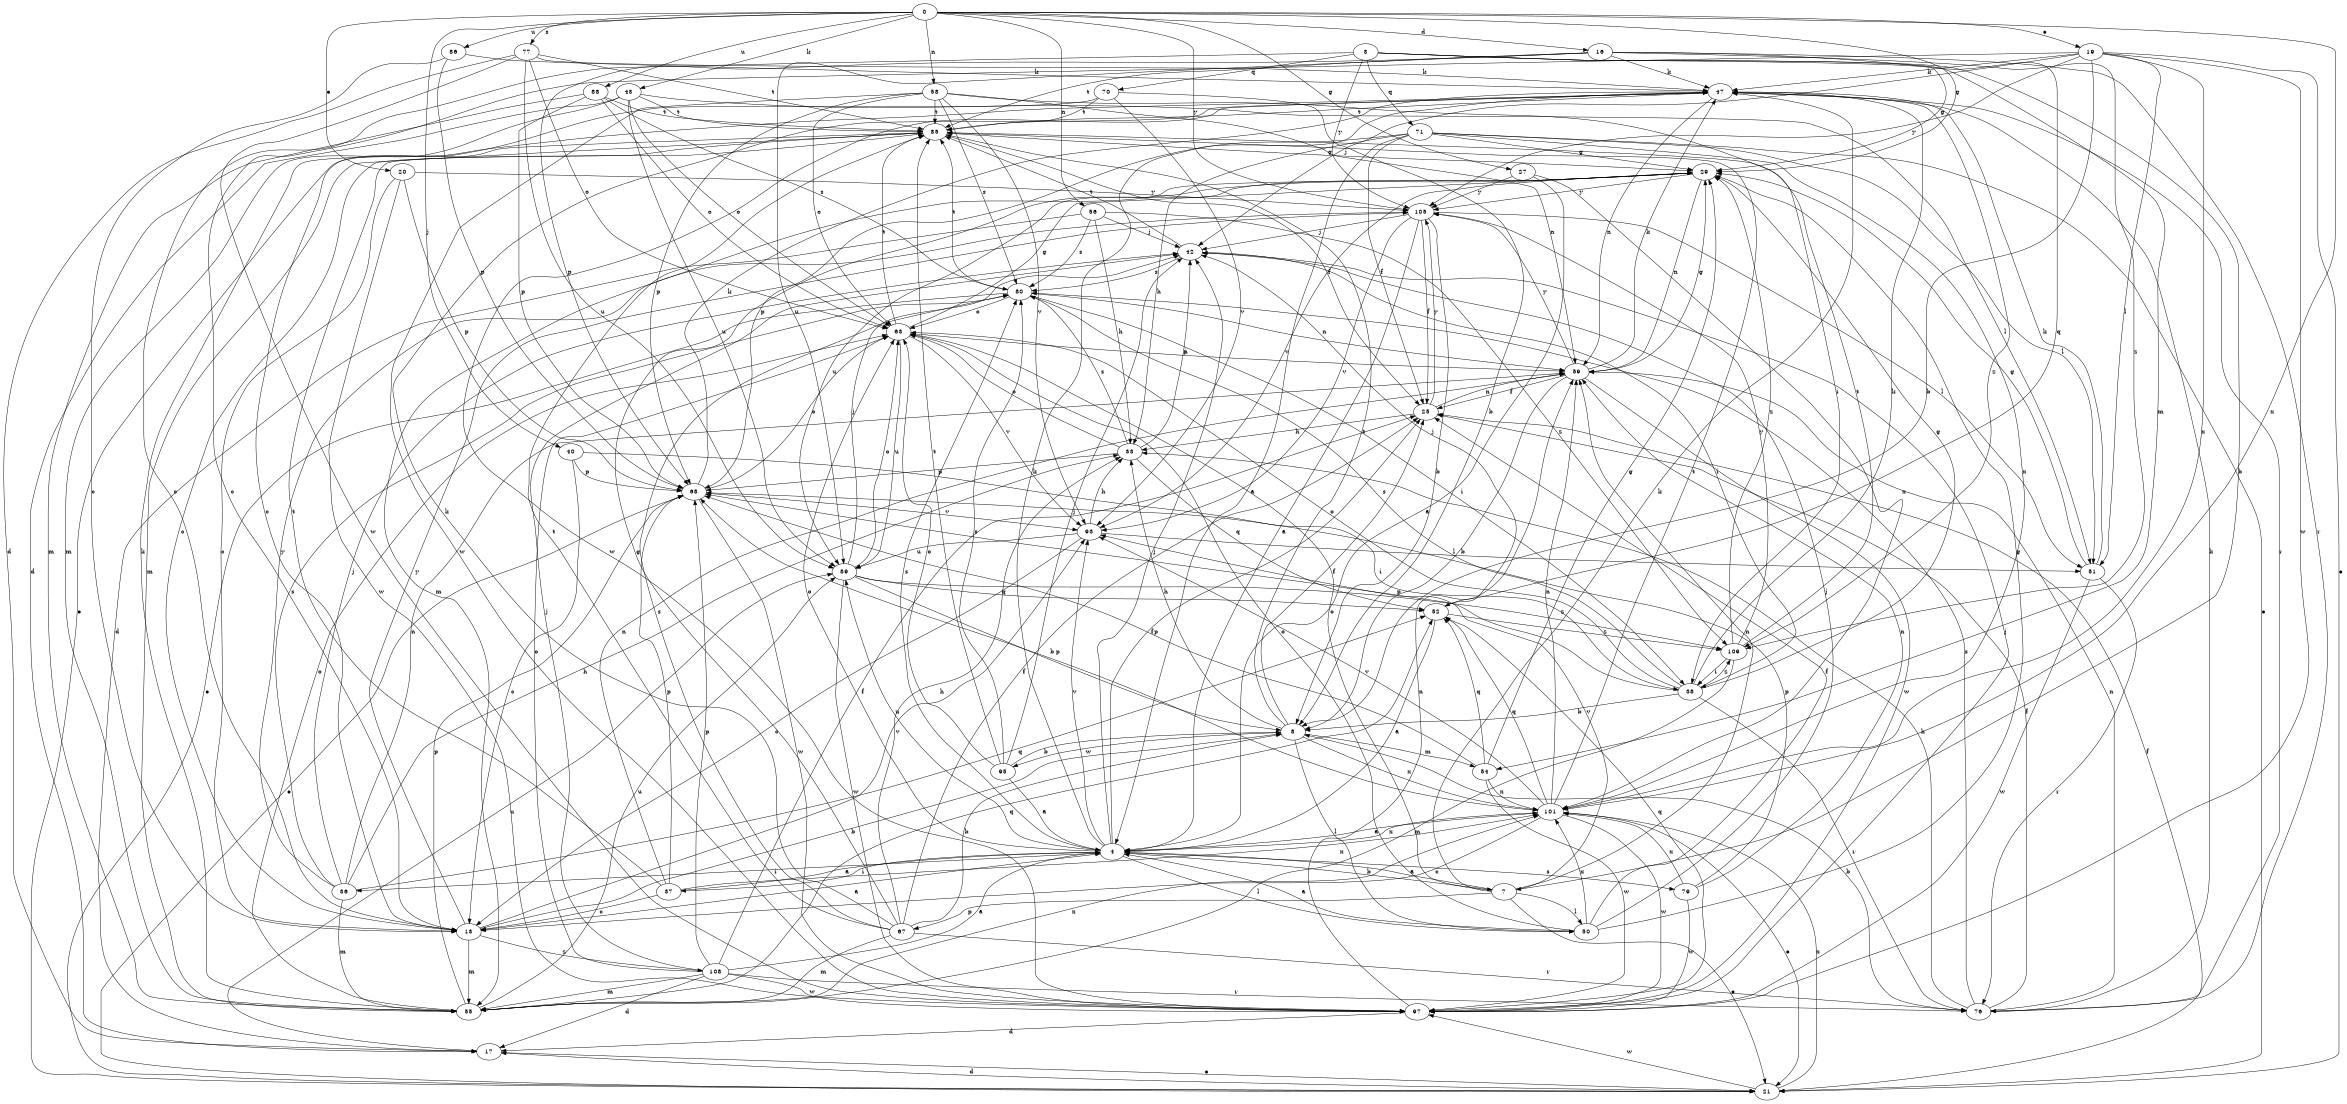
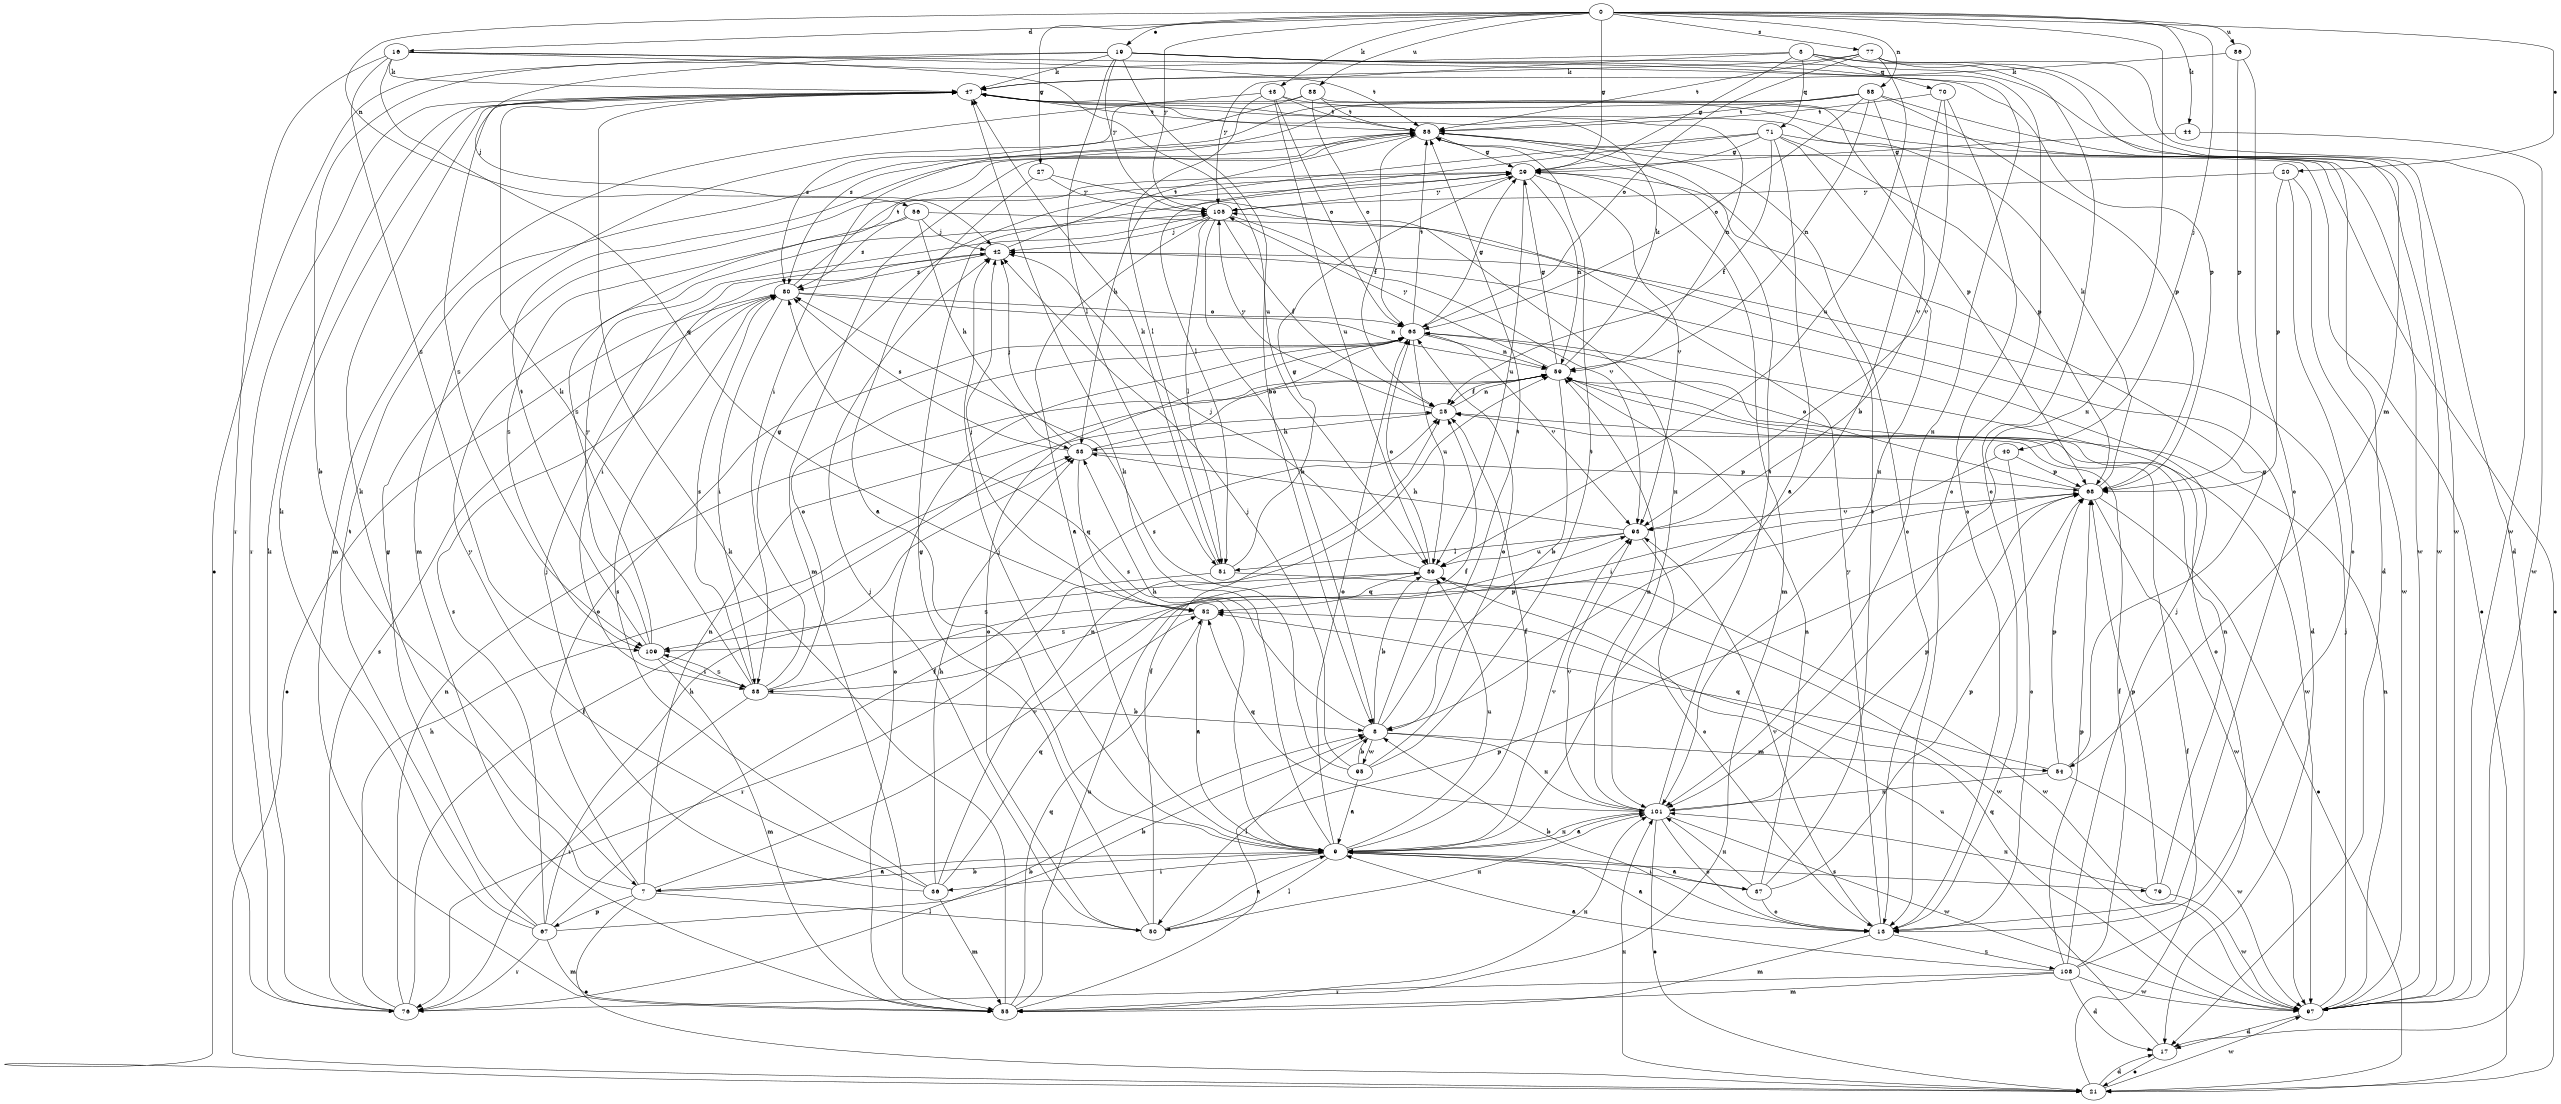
node "44": added
edge "89" -> "8": reversed
node "4": label "4" -> "9"
